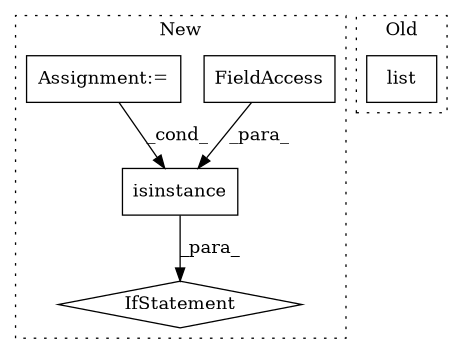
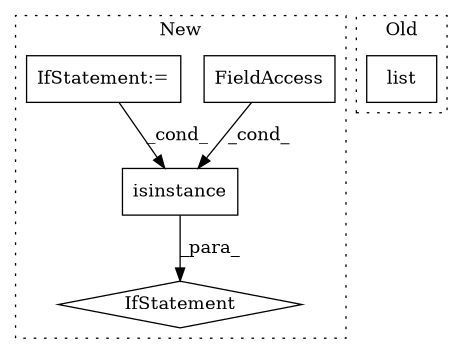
node "Assignment:=": label "Assignment:=" -> "IfStatement:="
edge "FieldAccess" -> "isinstance": label "_para_" -> "_cond_"
